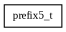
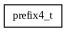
node "prefix5_t": label "prefix5_t" -> "prefix4_t"
